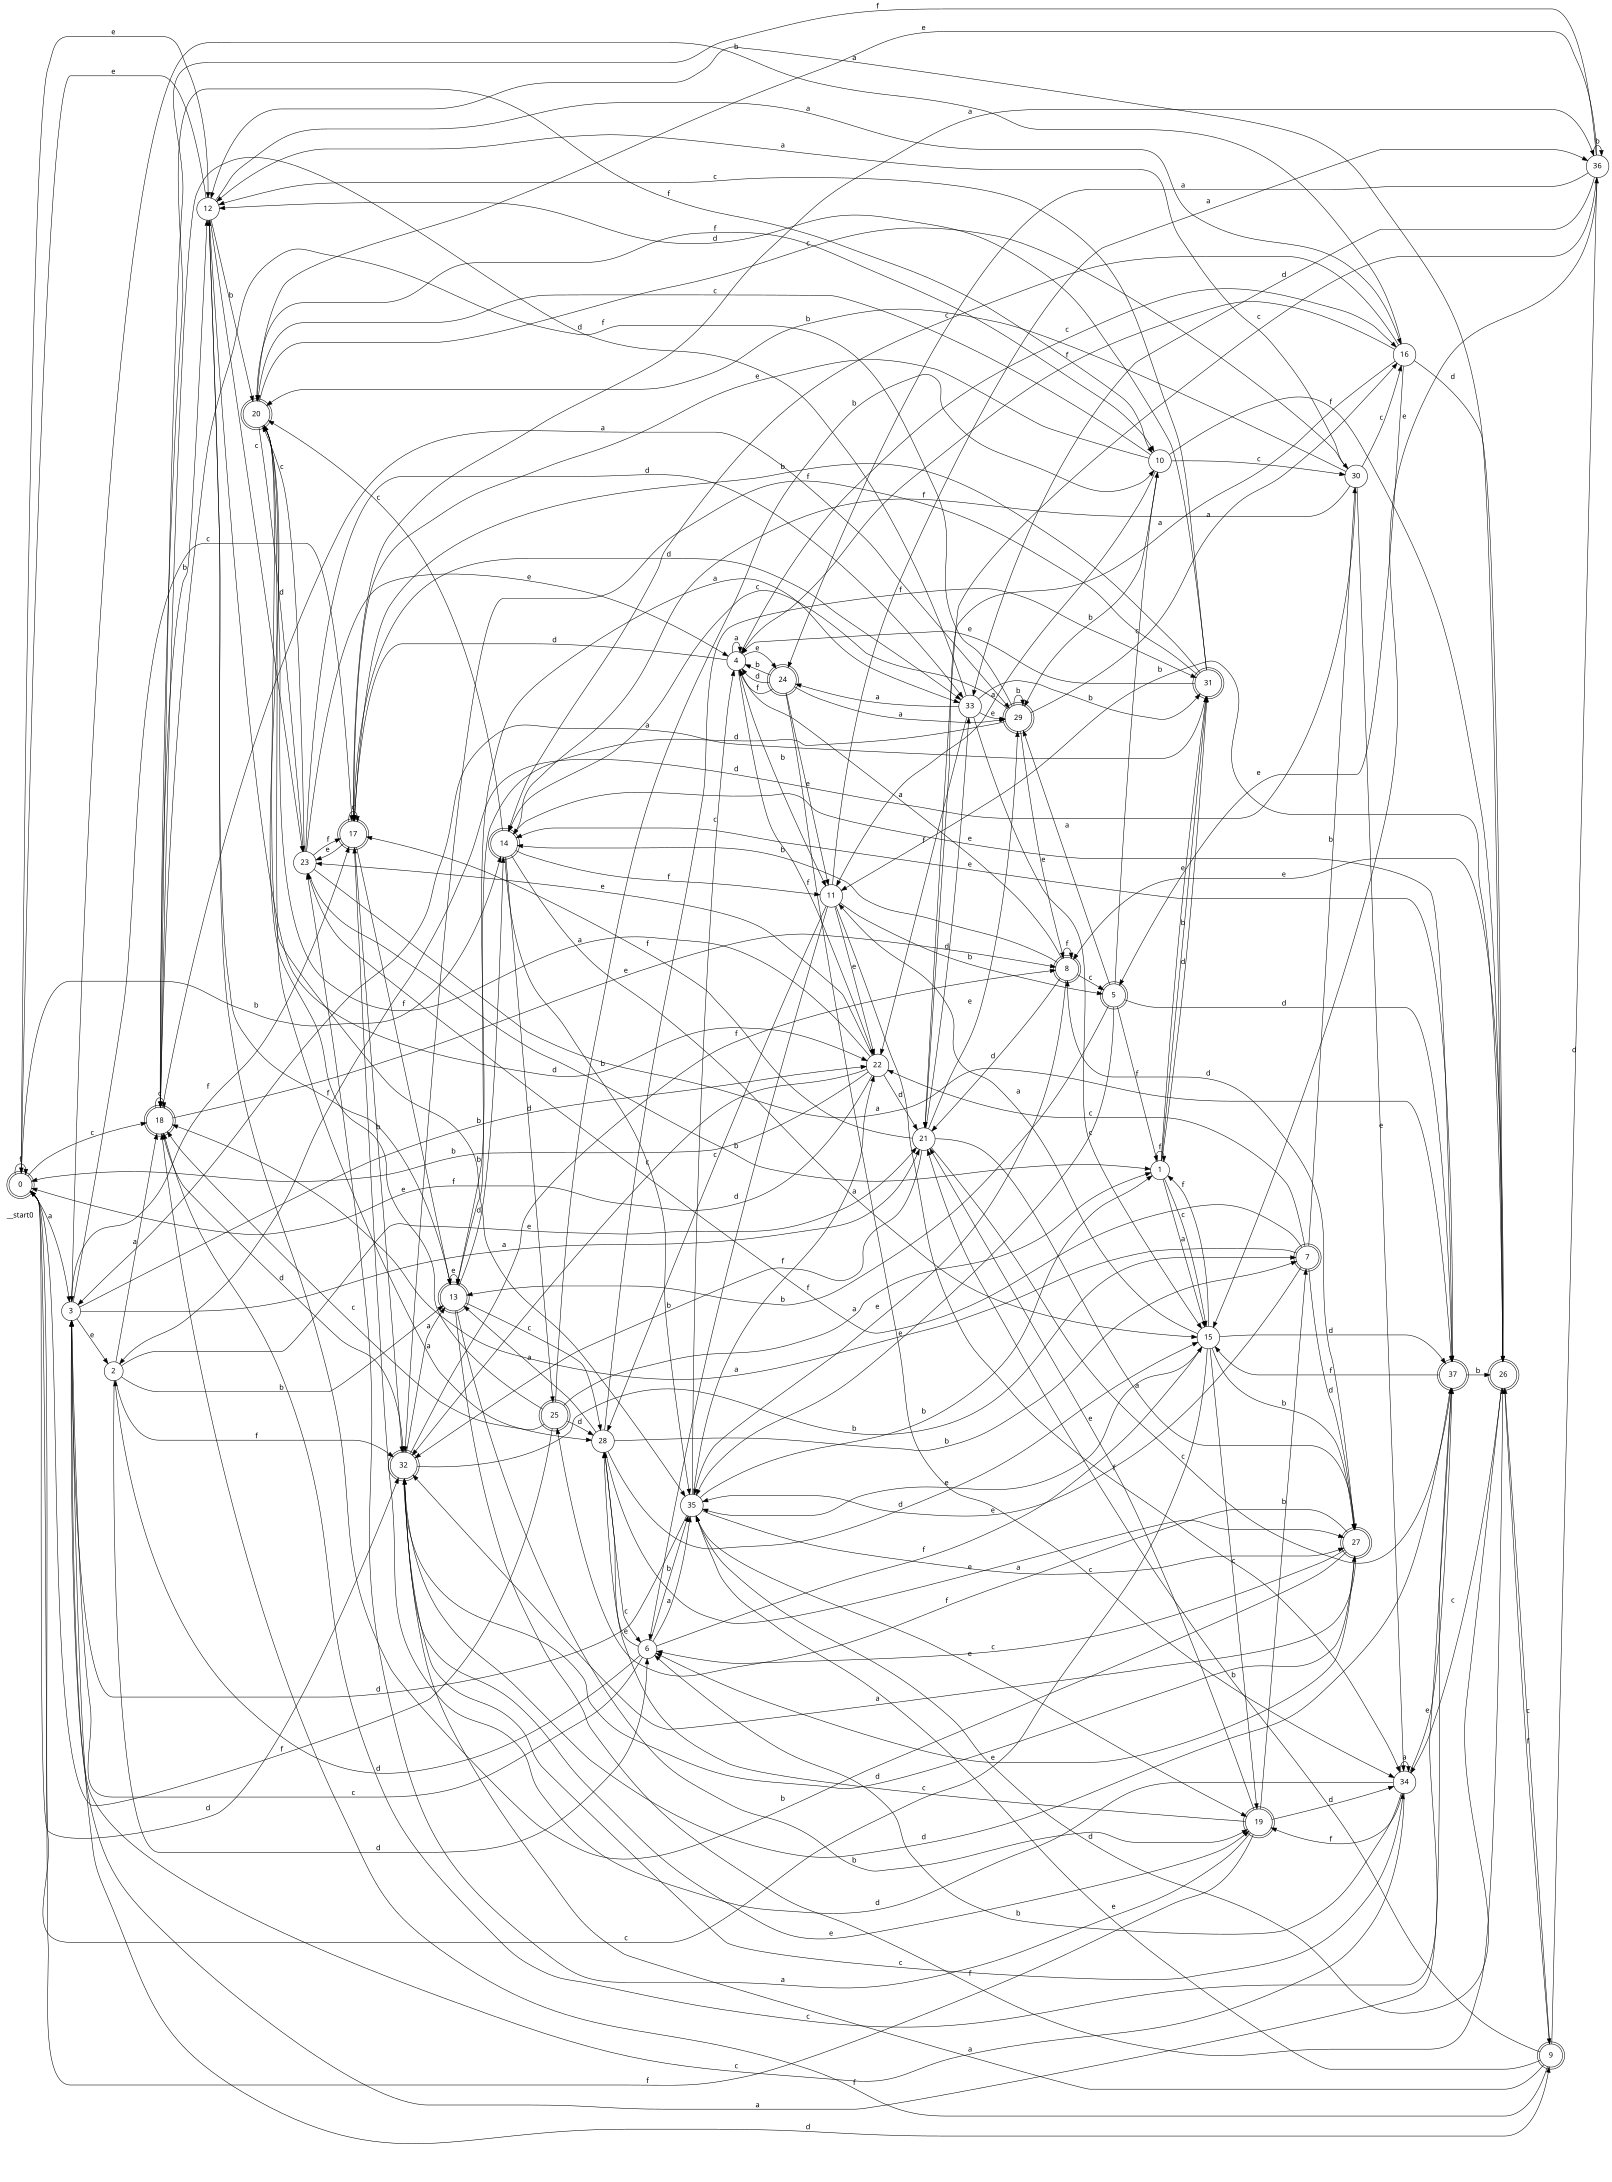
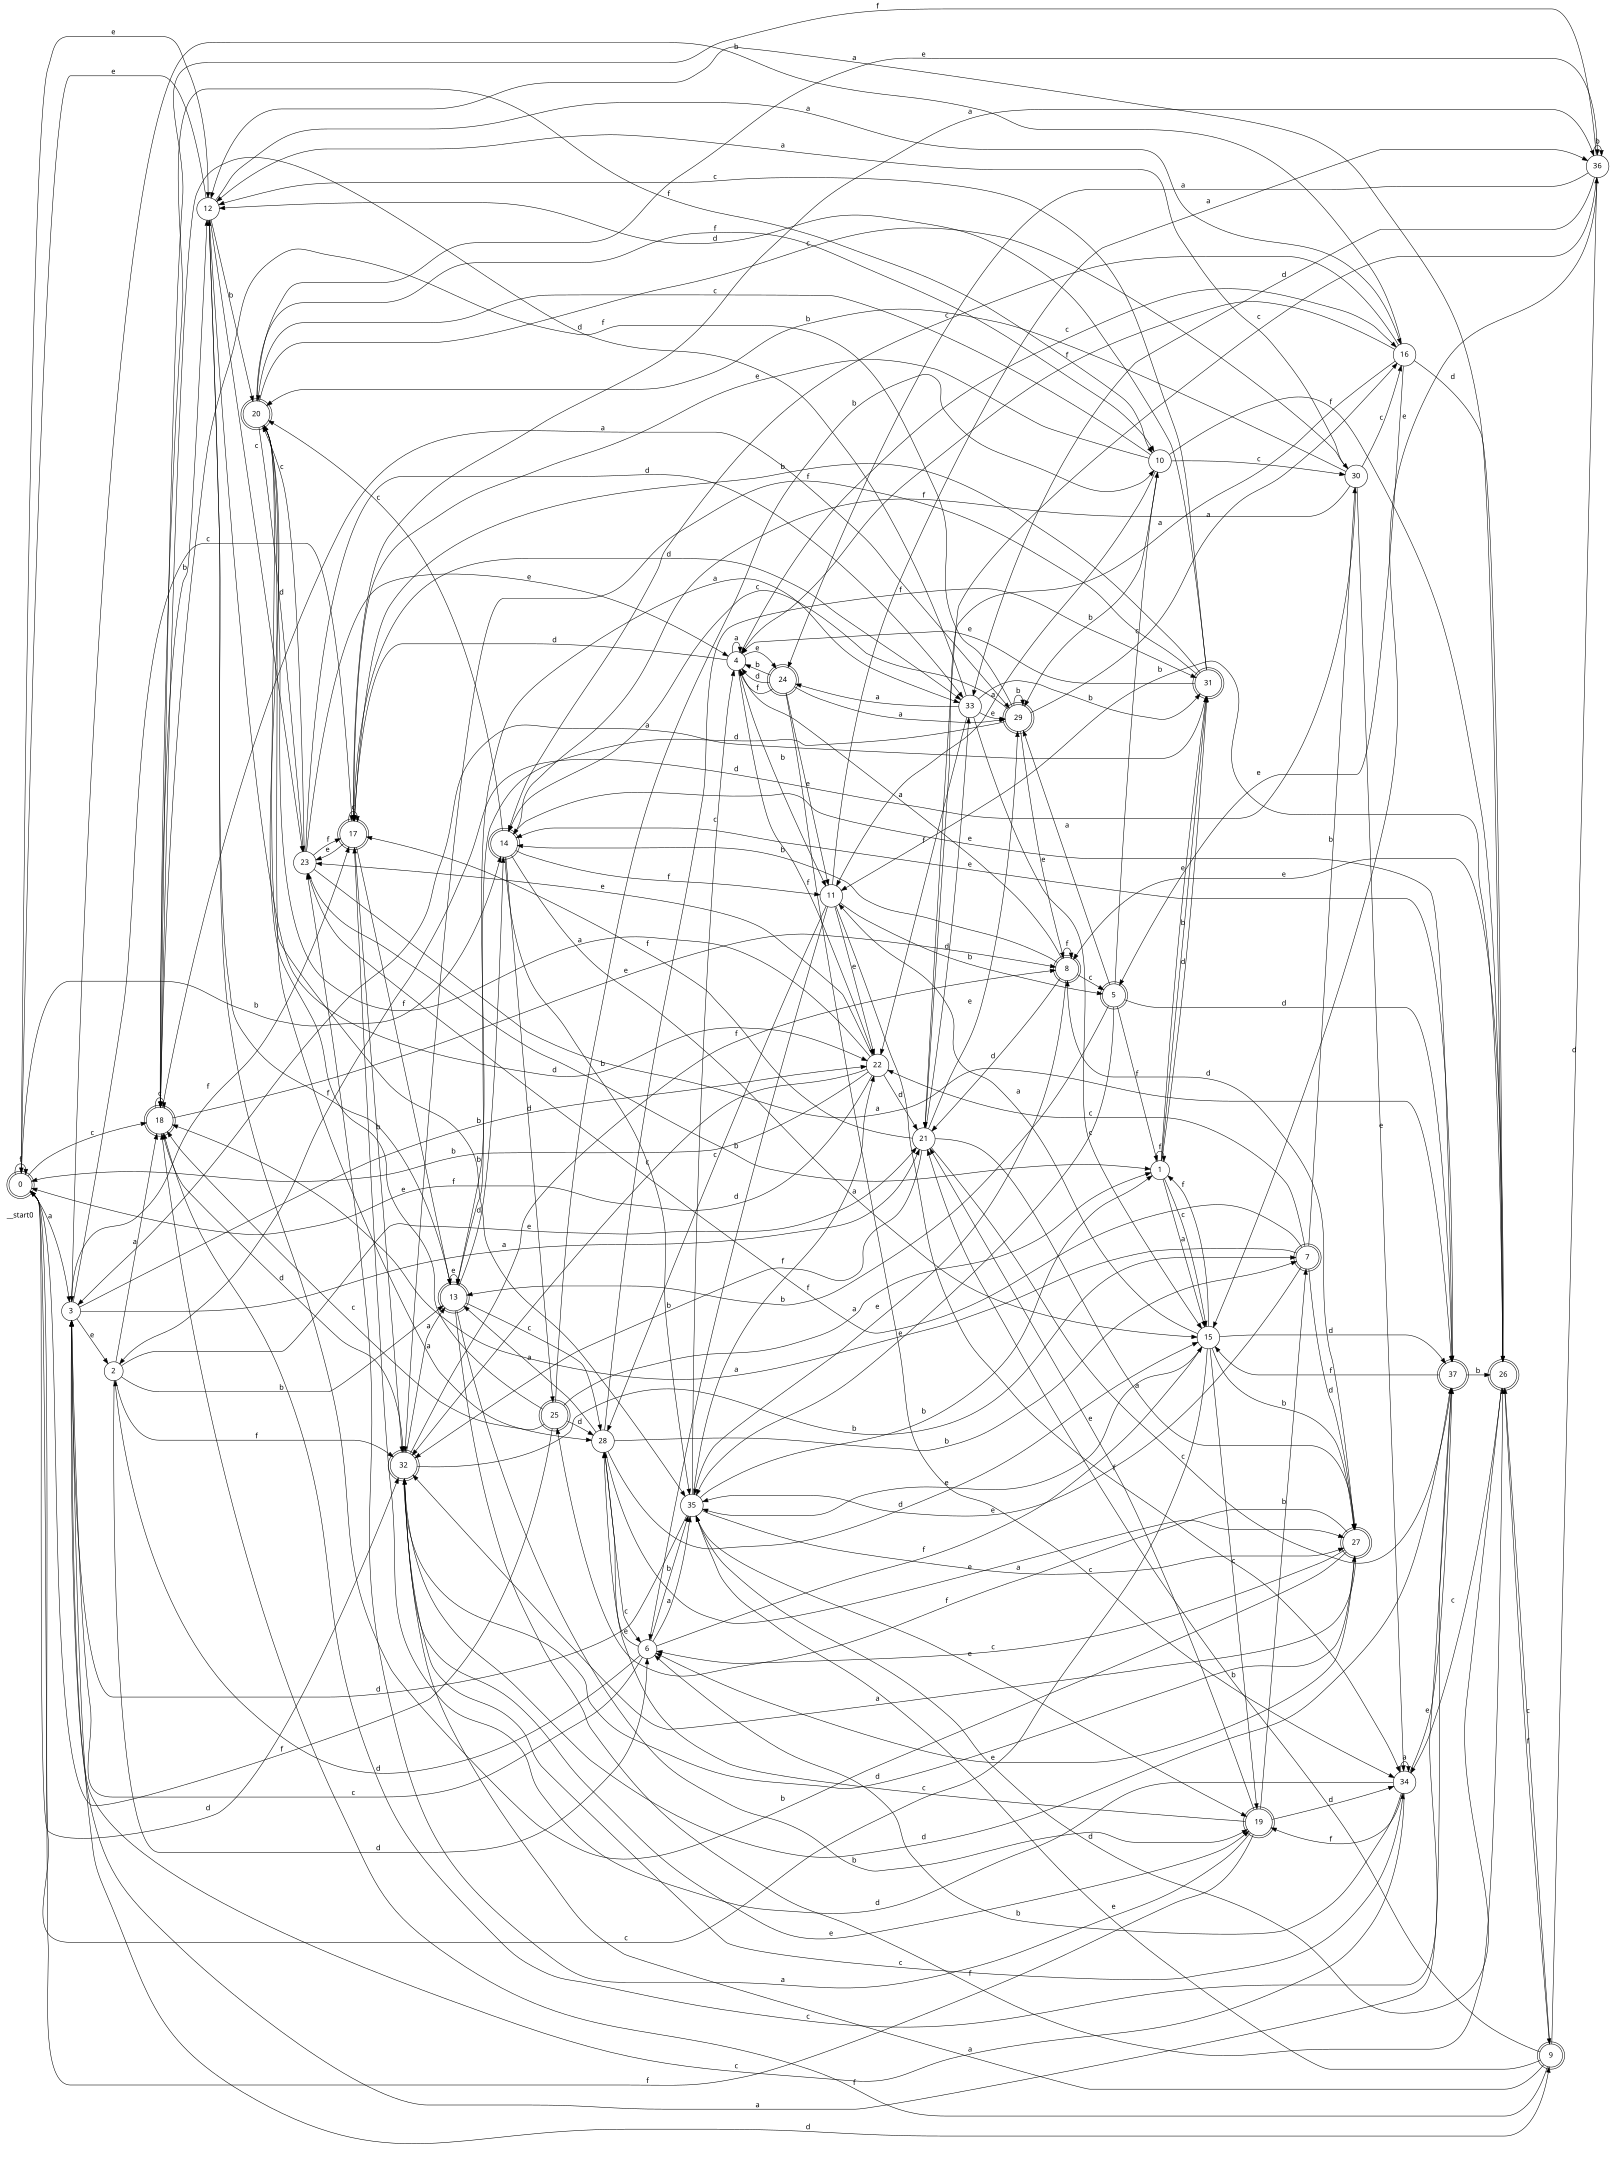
edge "36" -> "20": reversed
